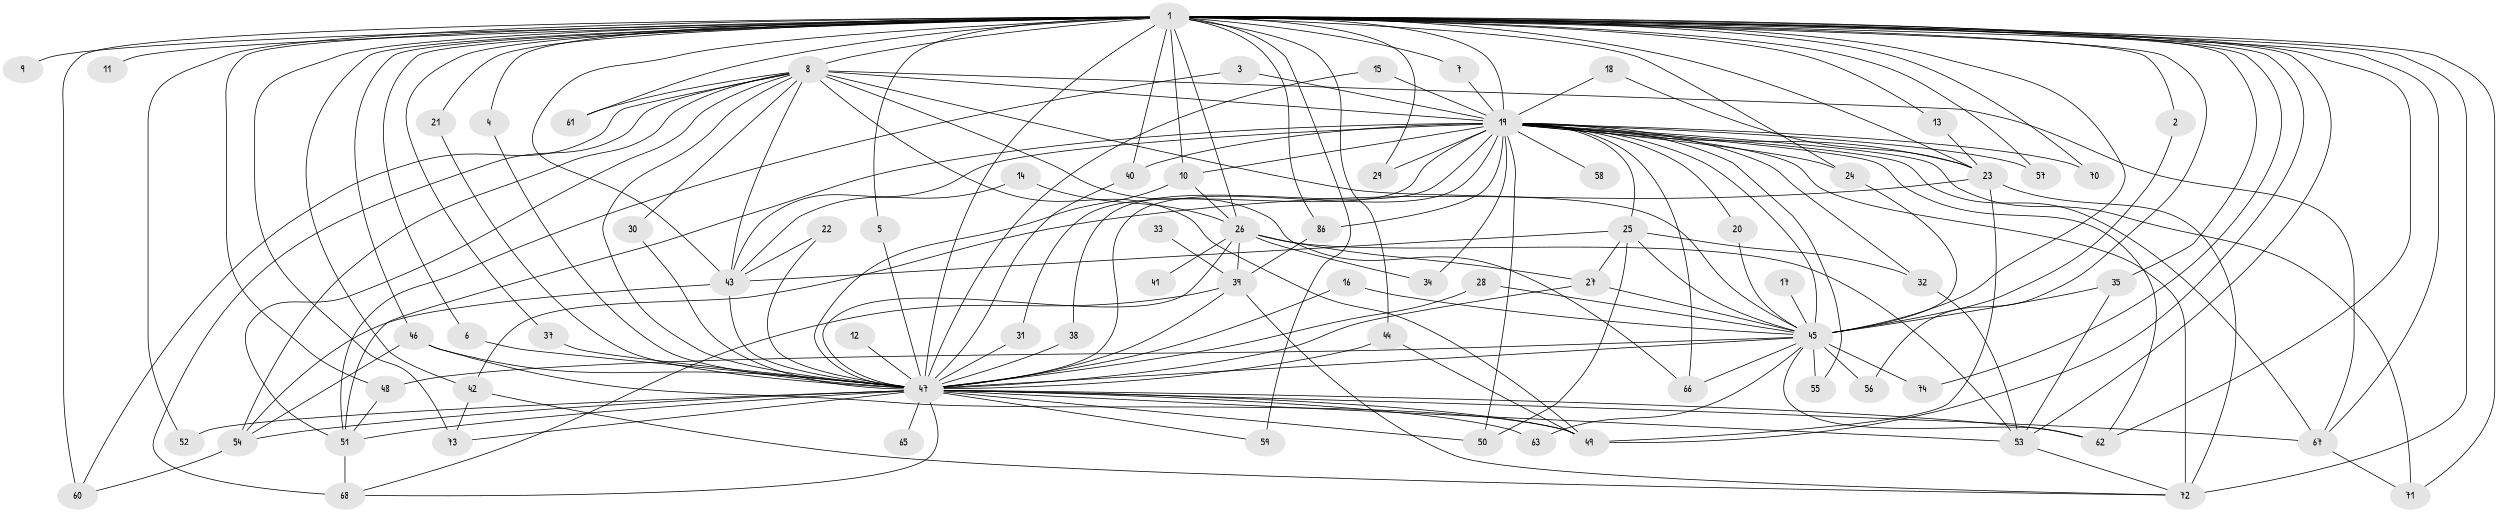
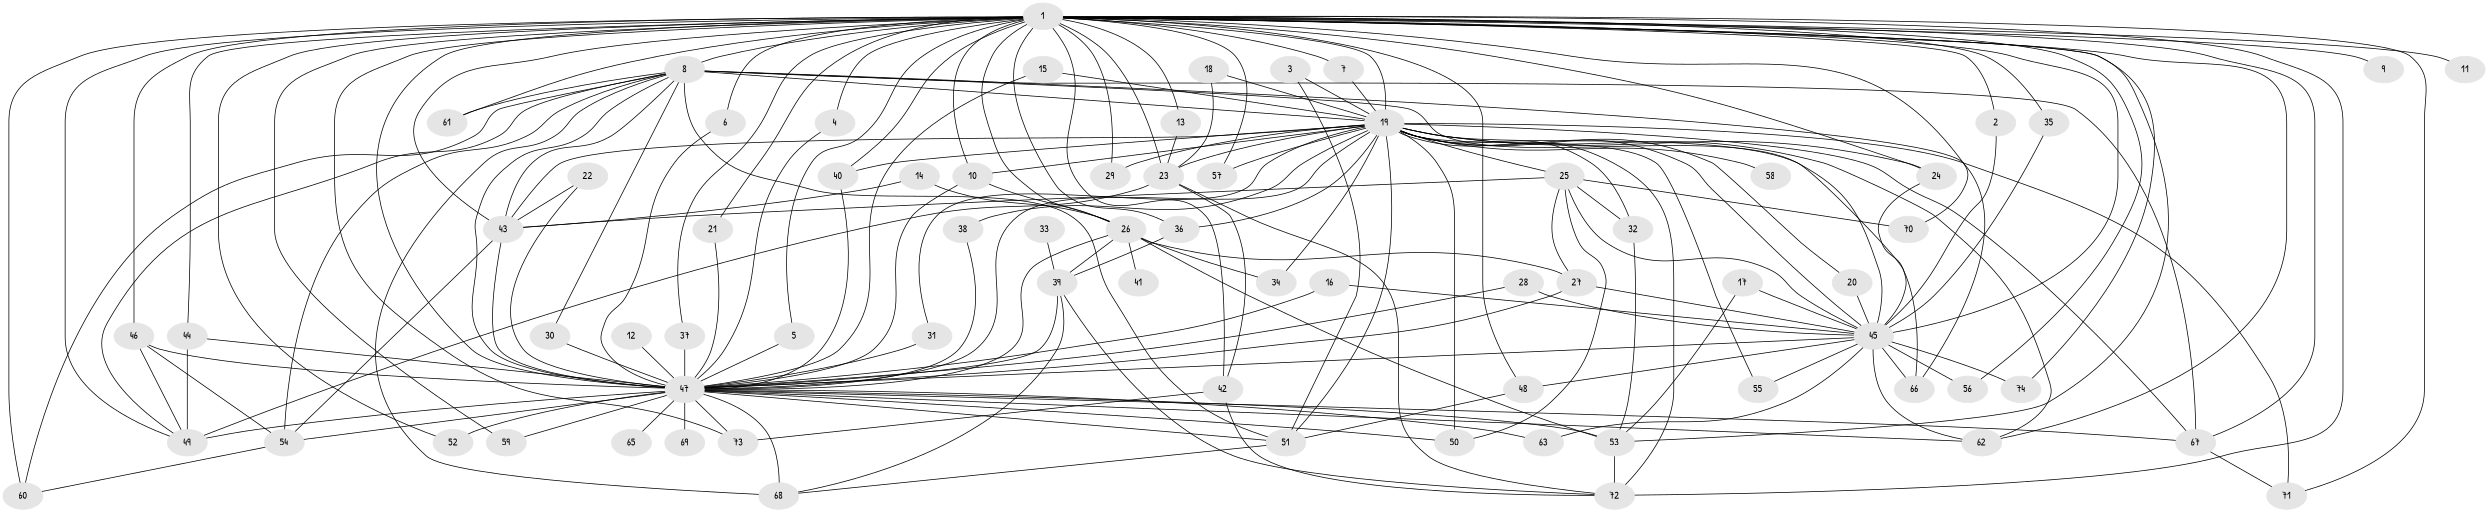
edge "19" -- "70": now "25" -- "70"
node "86": label "86" -> "36"
edge "35" -- "53": now "17" -- "53"
node "69": added
